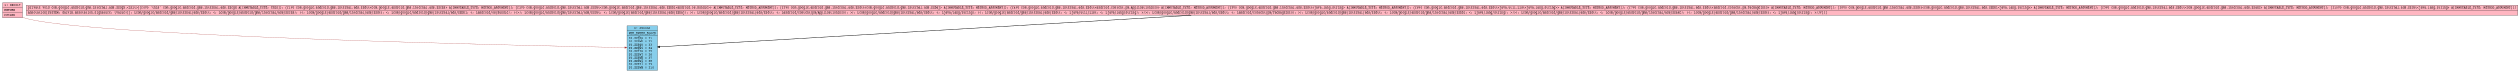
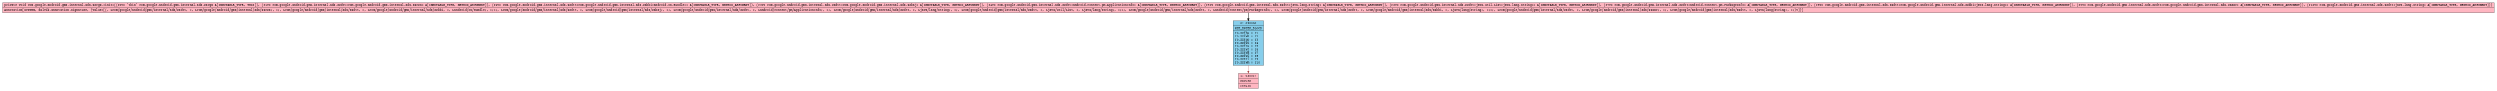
edge "1: 0x0017" -> "0: 0x0000": reversed
